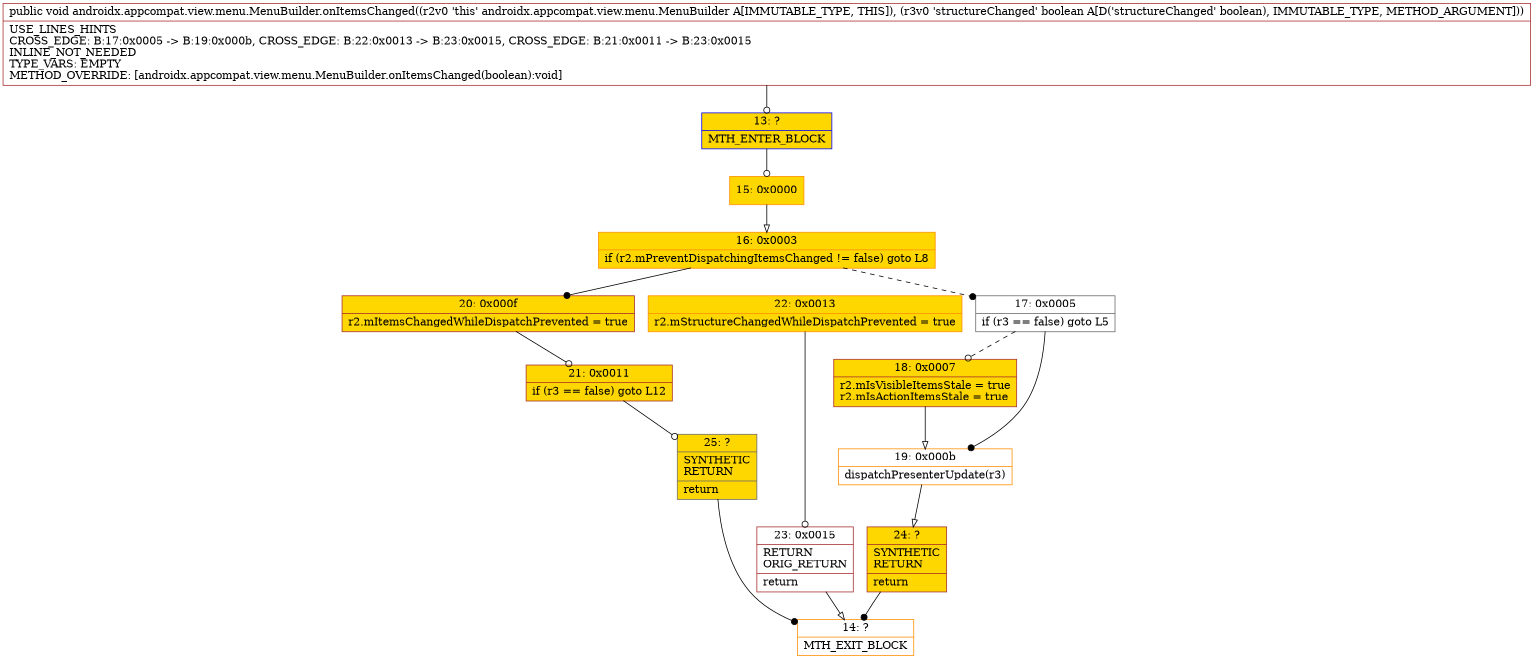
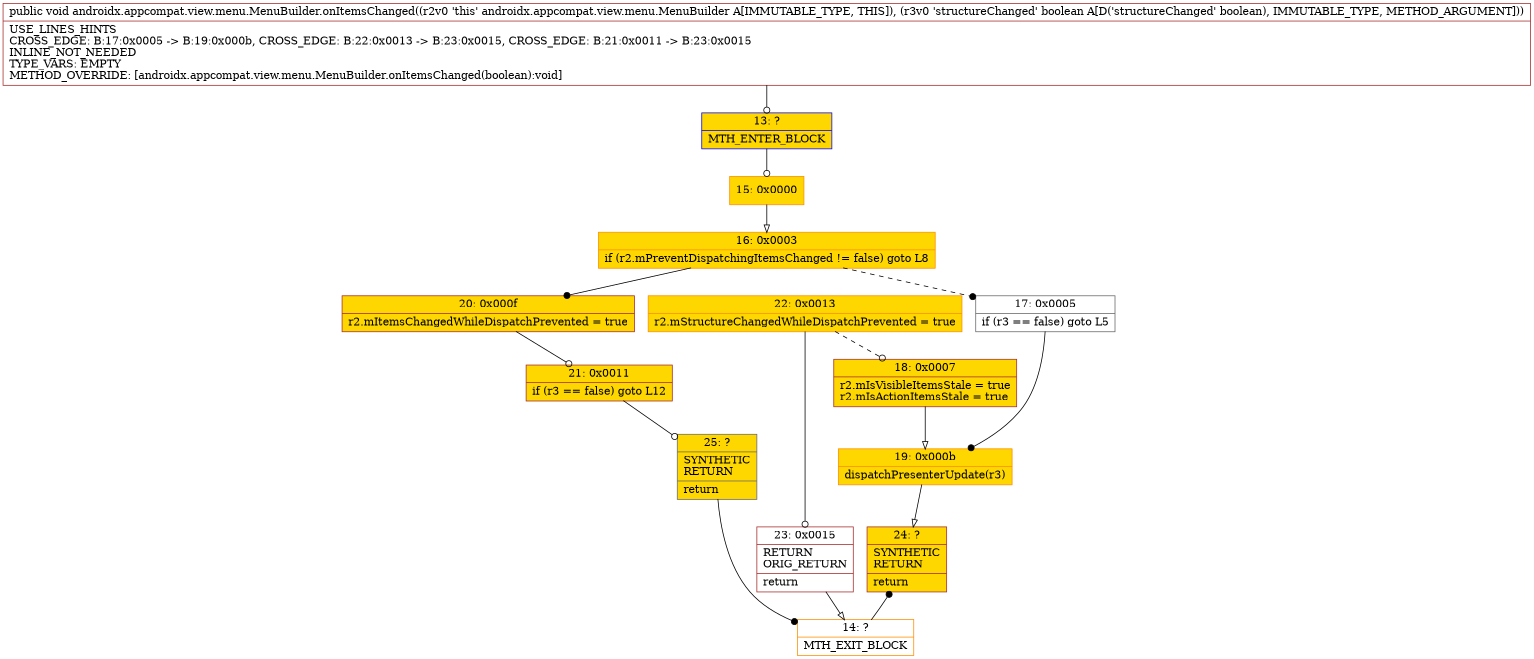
edge "17: 0x0005" -> "18: 0x0007": now "22: 0x0013" -> "18: 0x0007"
node "19: 0x000b": fillcolor white -> gold
edge "24: ?" -> "14: ?": reversed
